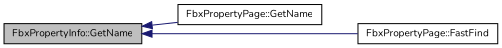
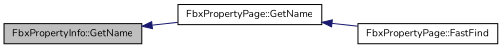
edge "FbxPropertyPage::FastFind" -> "FbxPropertyInfo::GetName": now "FbxPropertyPage::FastFind" -> "FbxPropertyPage::GetName"
